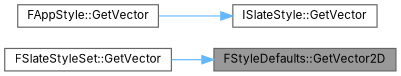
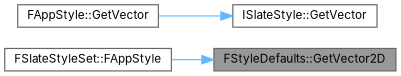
node "FSlateStyleSet::GetVector": label "FSlateStyleSet::GetVector" -> "FSlateStyleSet::FAppStyle"
